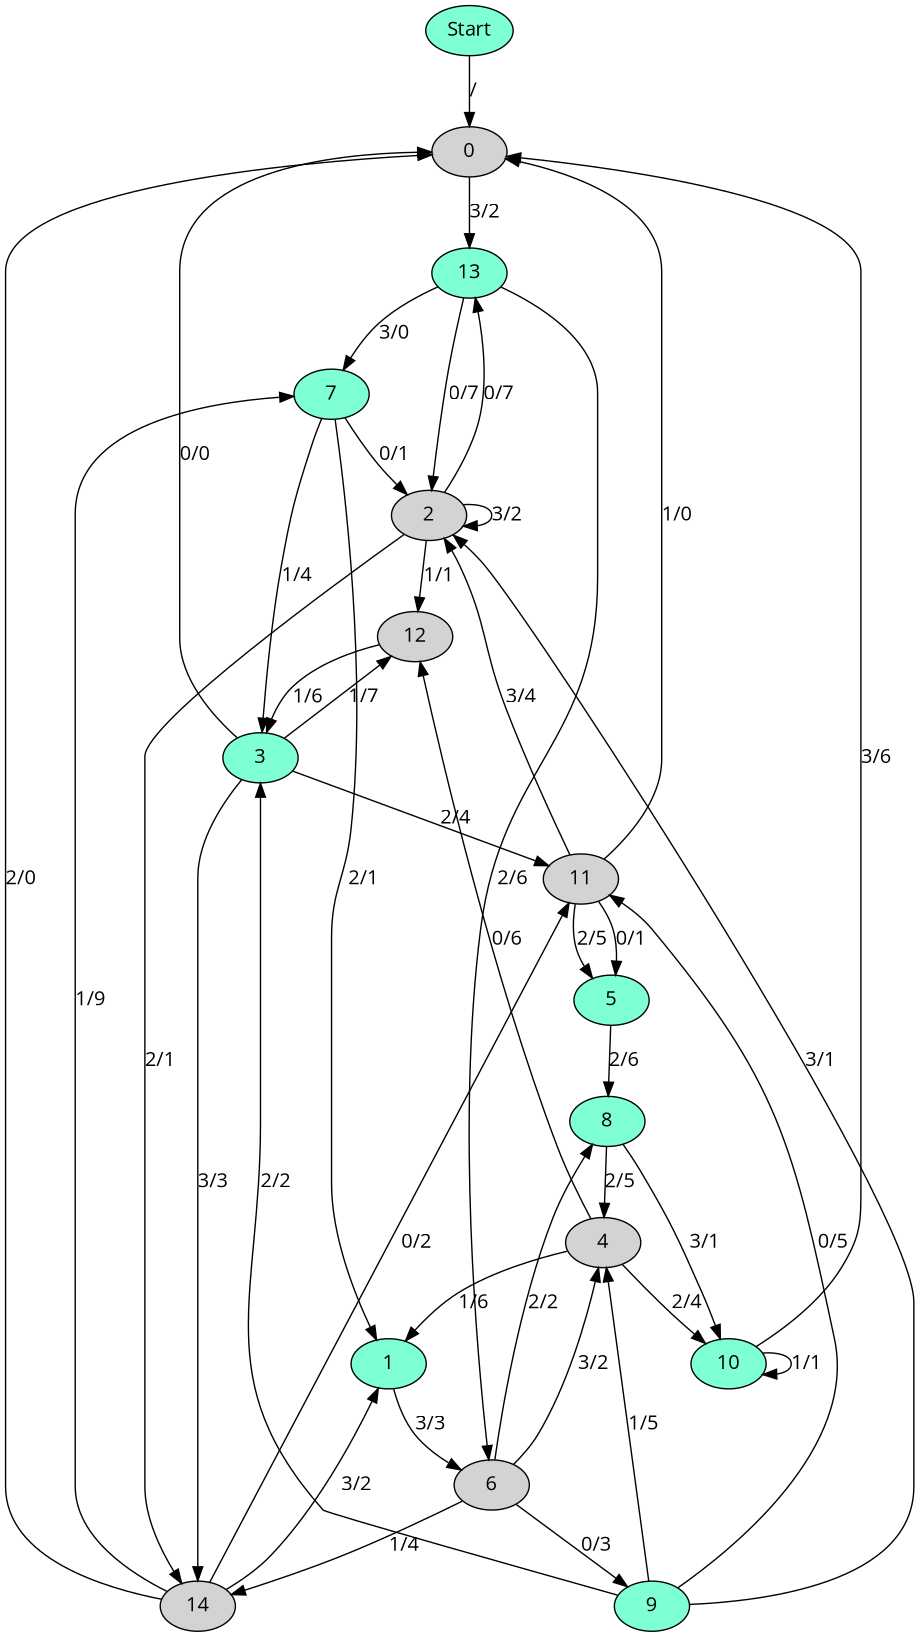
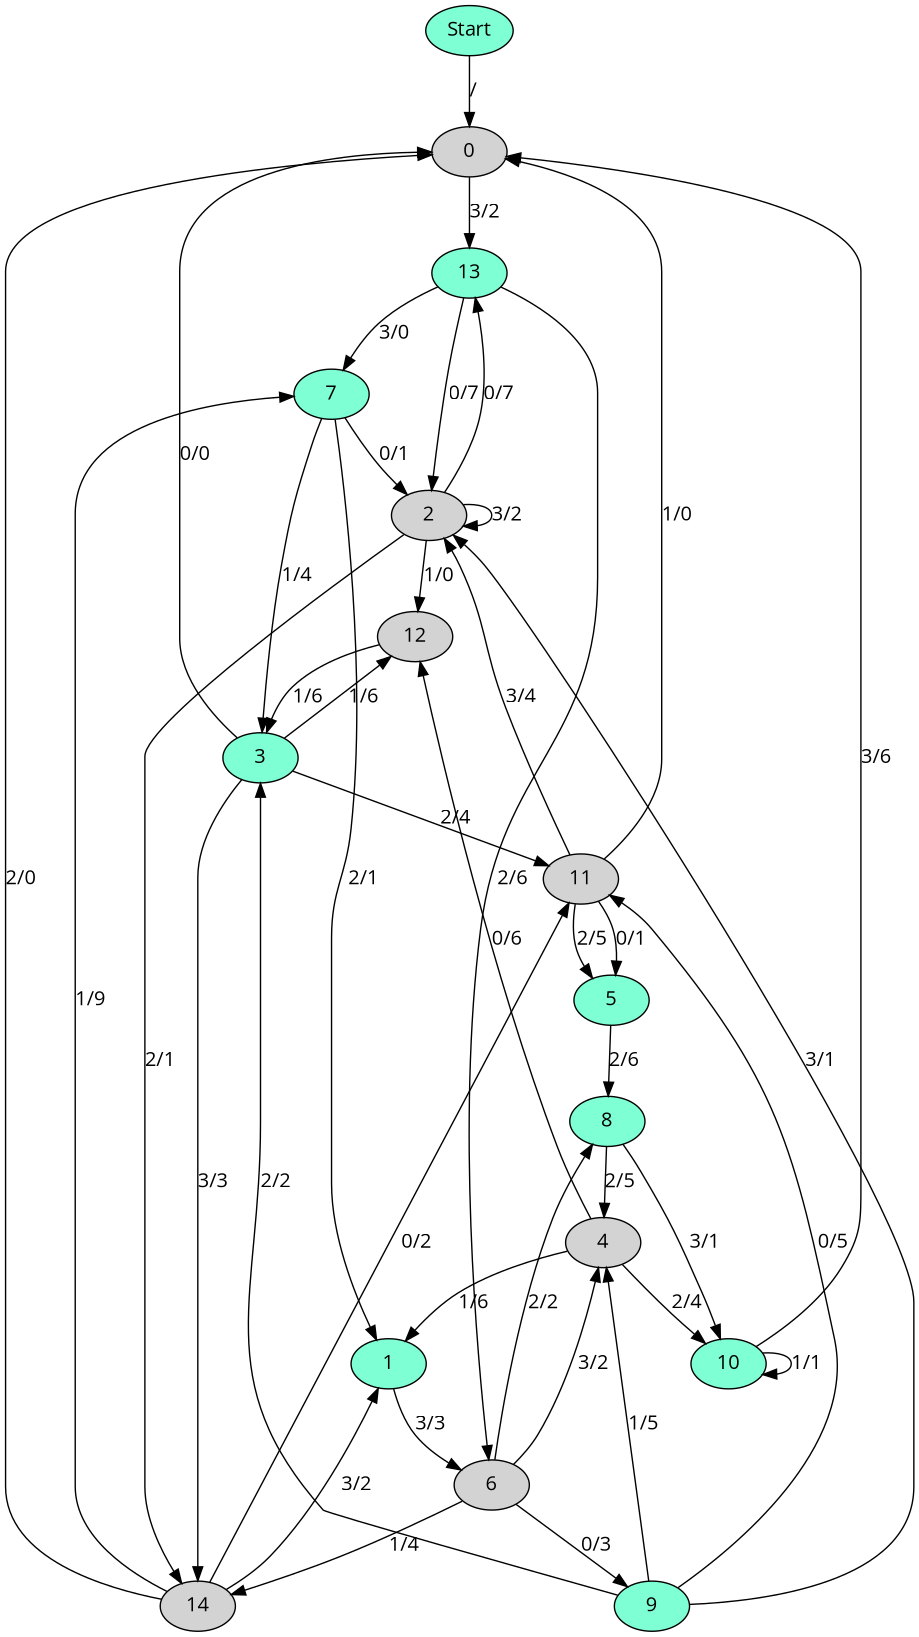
edge "2" -> "12": label "1/1" -> "1/0"
edge "3" -> "12": label "1/7" -> "1/6"
